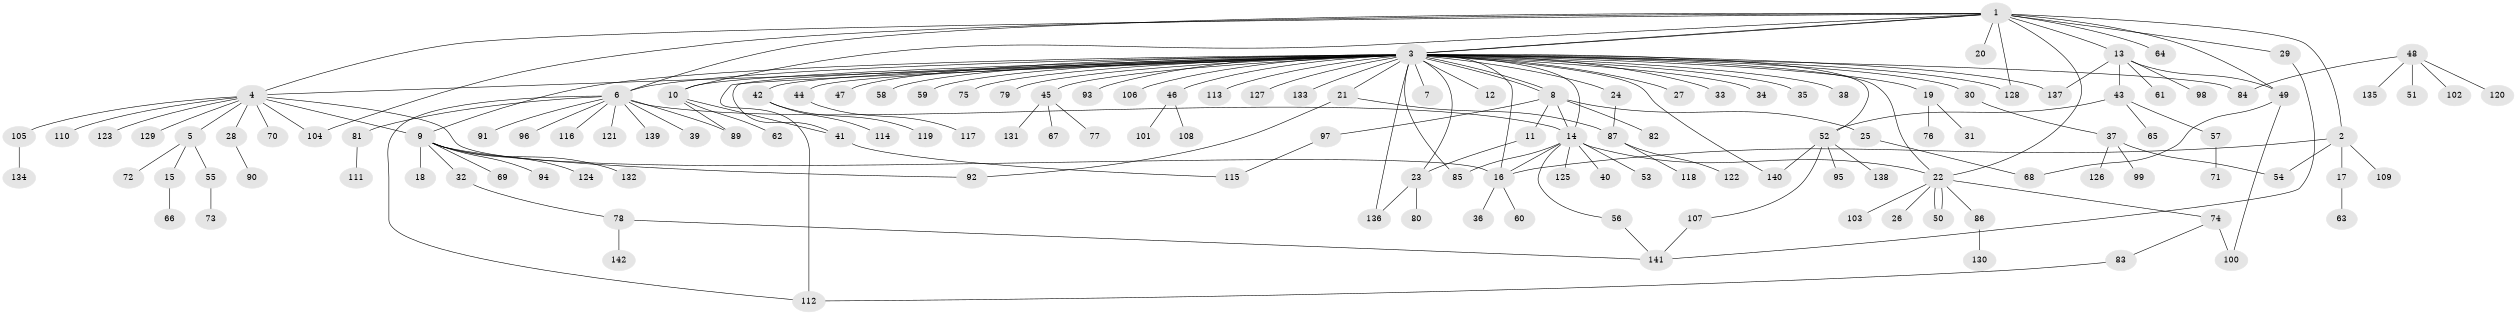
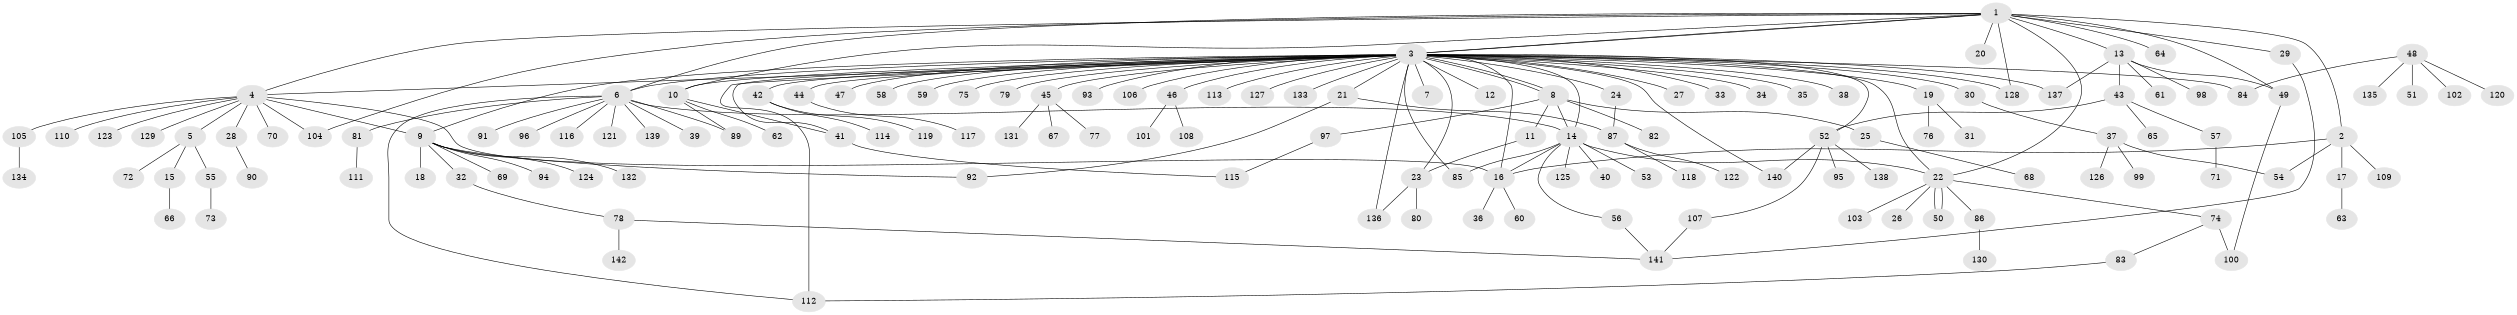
edge "49" -- "68": removed
